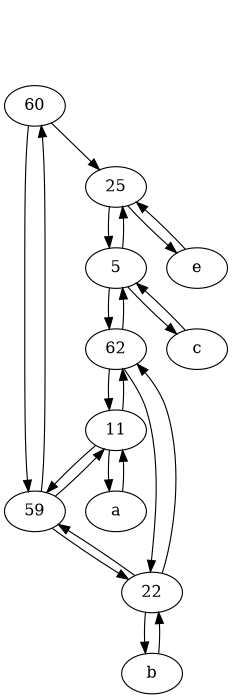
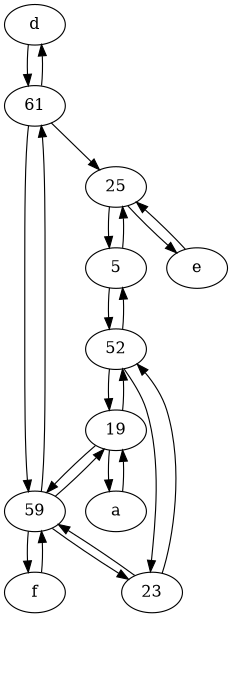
node "d": added
node "60": label "60" -> "61"
node "62": label "62" -> "52"
node "c": removed
node "11": label "11" -> "19"
node "f": added
node "22": label "22" -> "23"
node "b": removed
